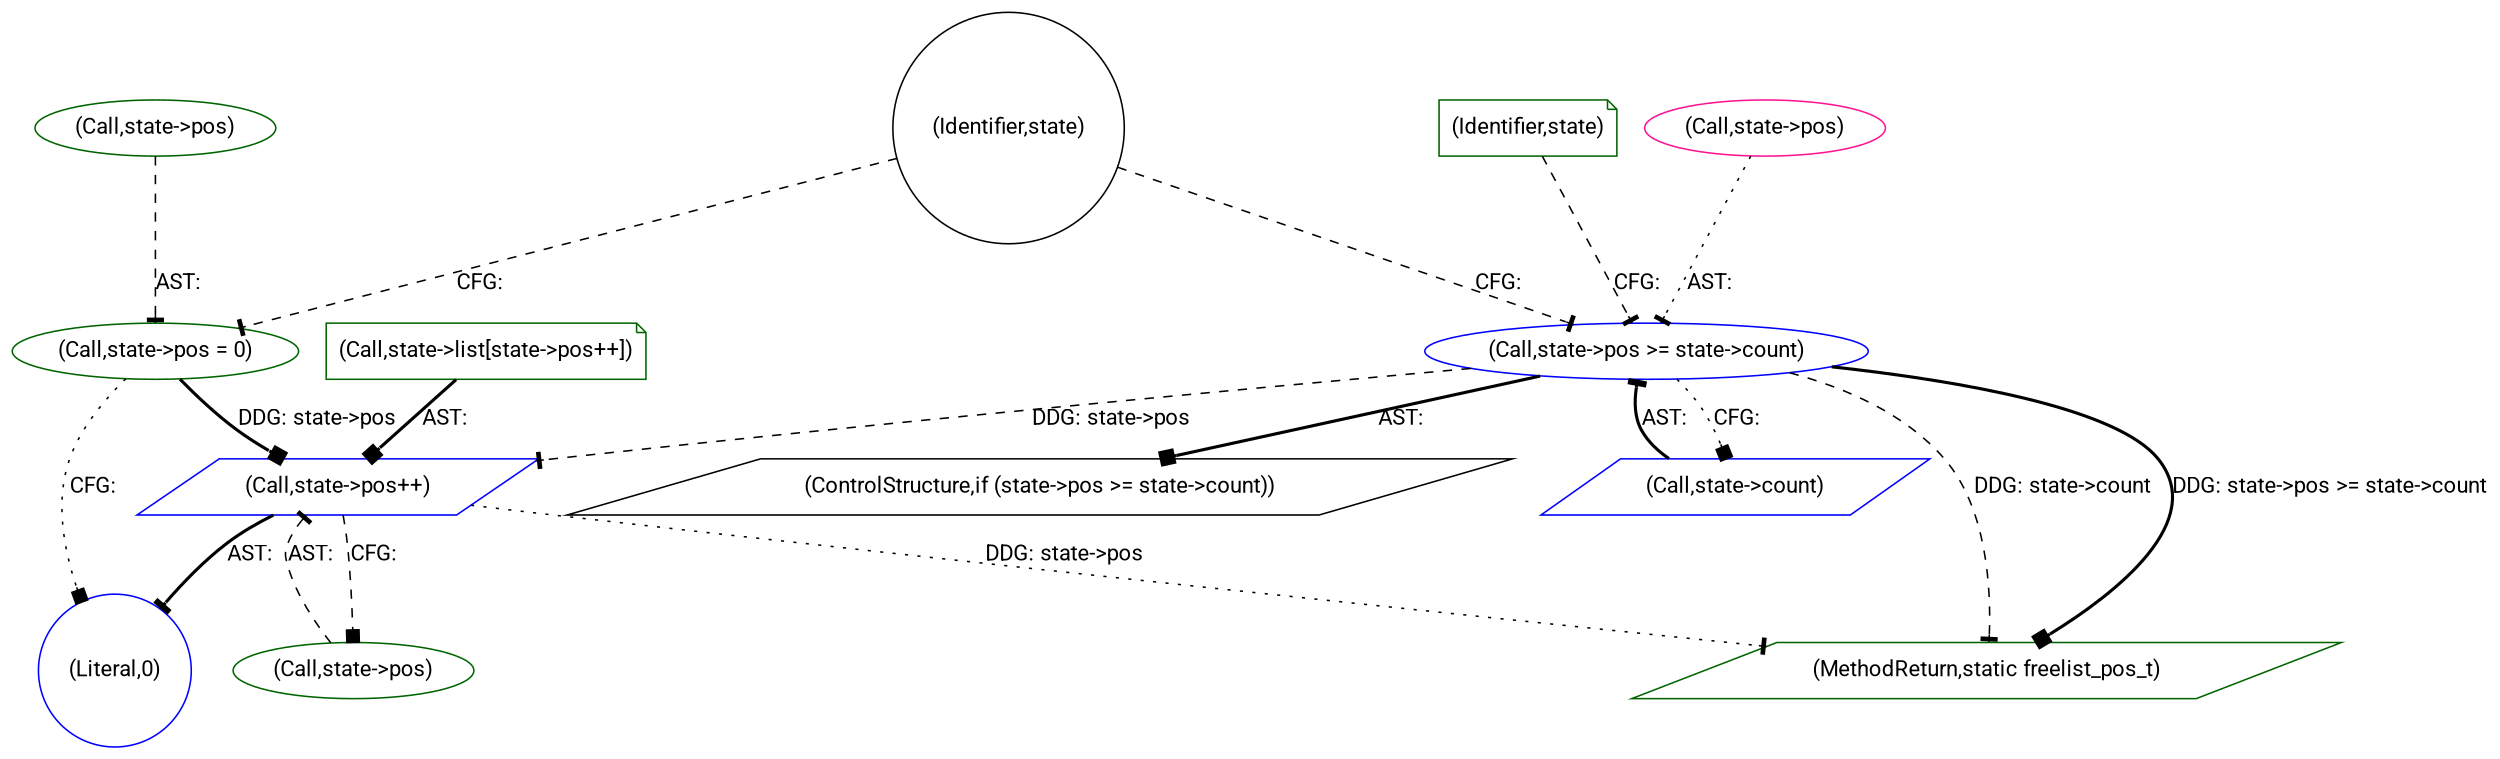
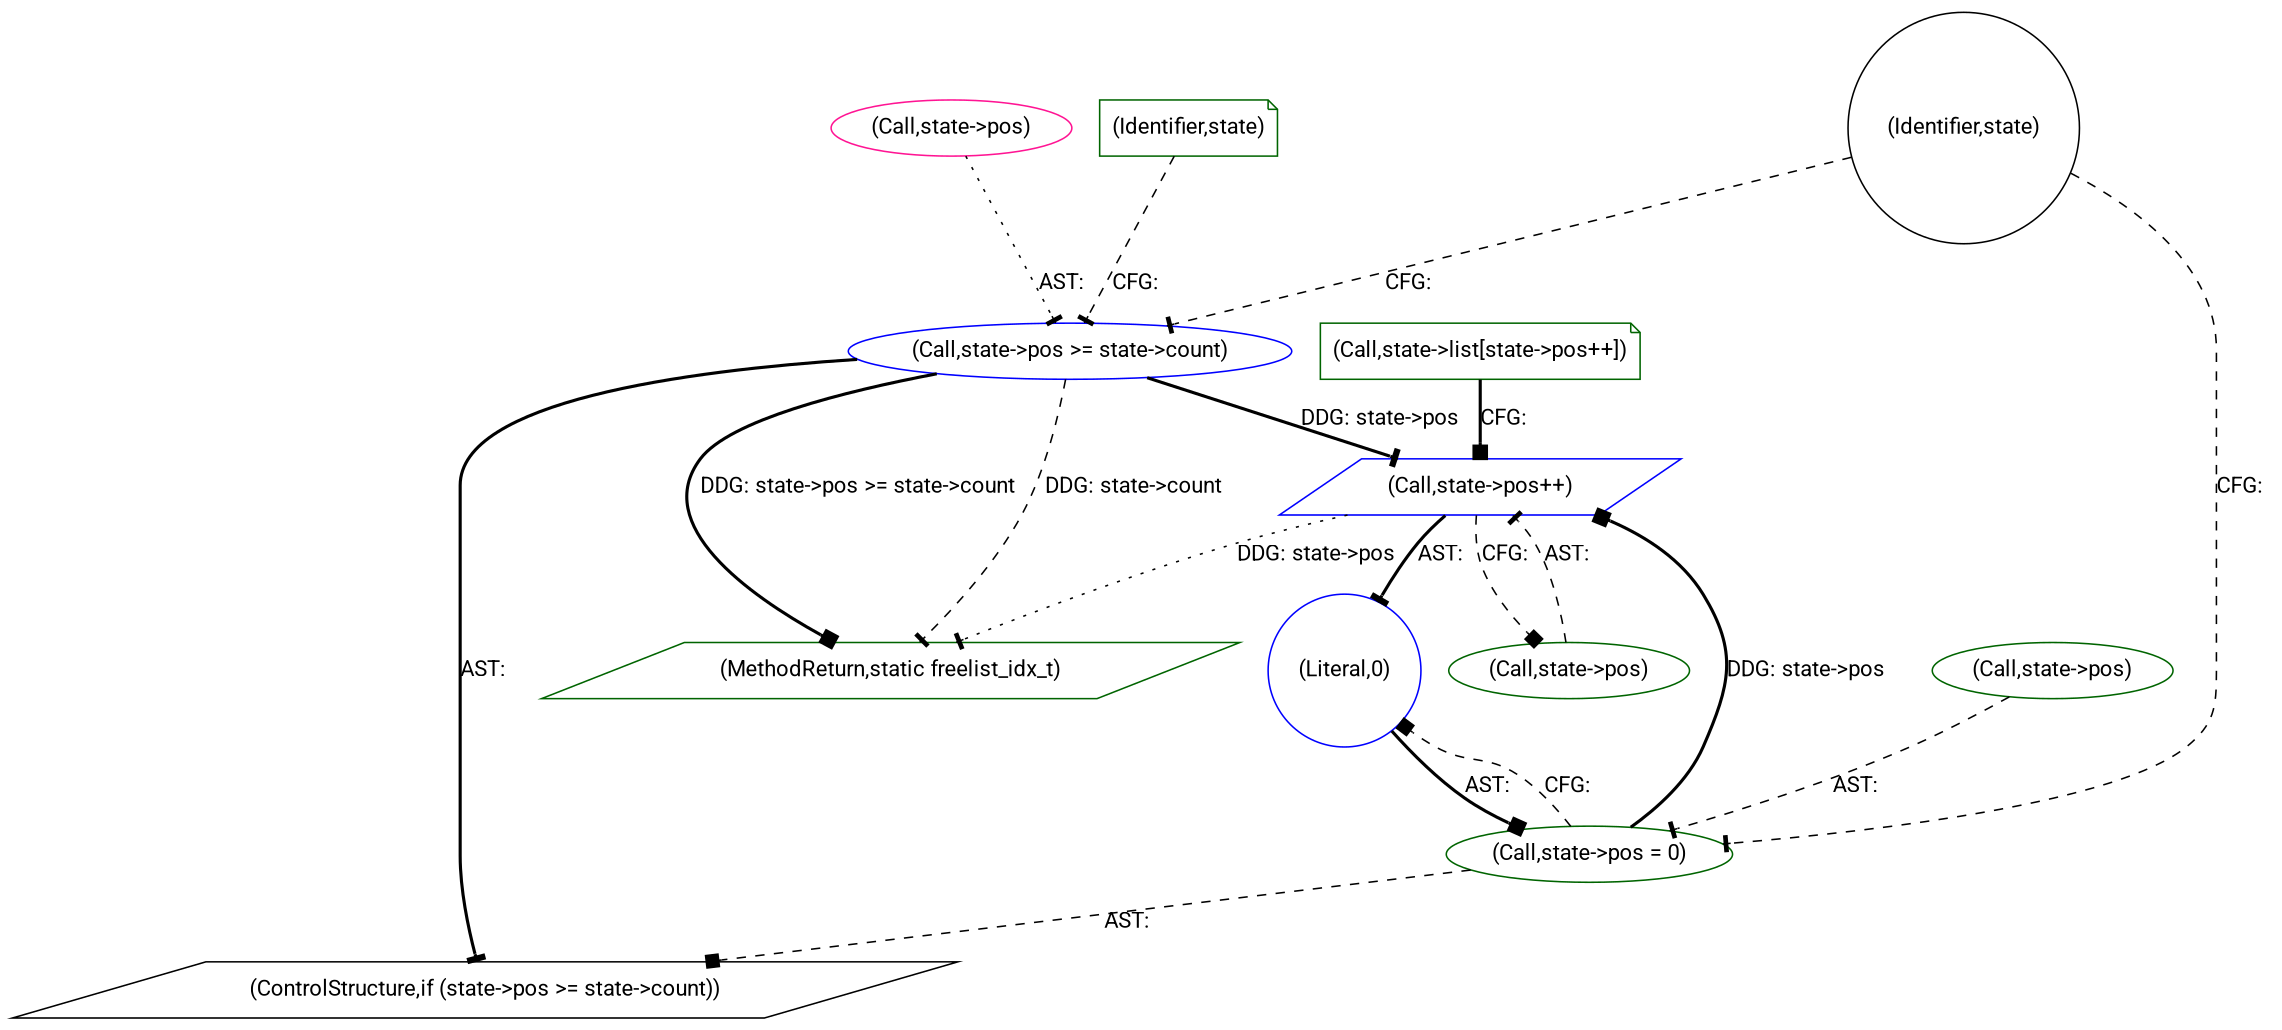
edge "(Call,state->pos >= state->count)" -> "(Call,state->pos++)": style dashed -> bold
edge "(Call,state->pos >= state->count)" -> "(ControlStructure,if (state->pos >= state->count))": arrowhead box -> tee
edge "(Call,state->list[state->pos++])" -> "(Call,state->pos++)": label "AST: " -> "CFG: "
edge "(Call,state->pos = 0)" -> "(Literal,0)": style dotted -> dashed
node "(Call,state->count)": removed
node "(MethodReturn,static freelist_pos_t)": label "(MethodReturn,static freelist_pos_t)" -> "(MethodReturn,static freelist_idx_t)"
edge "(Literal,0)" -> "(Call,state->pos = 0)": added, label "AST:"
edge "(Call,state->pos = 0)" -> "(ControlStructure,if (state->pos >= state->count))": added, label "AST:"
